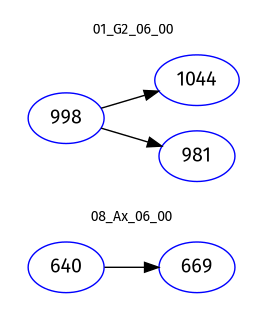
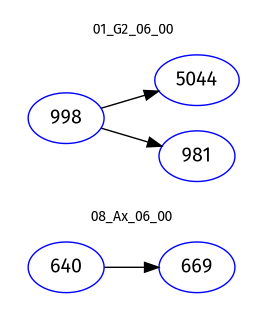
node "1044": label "1044" -> "5044"
